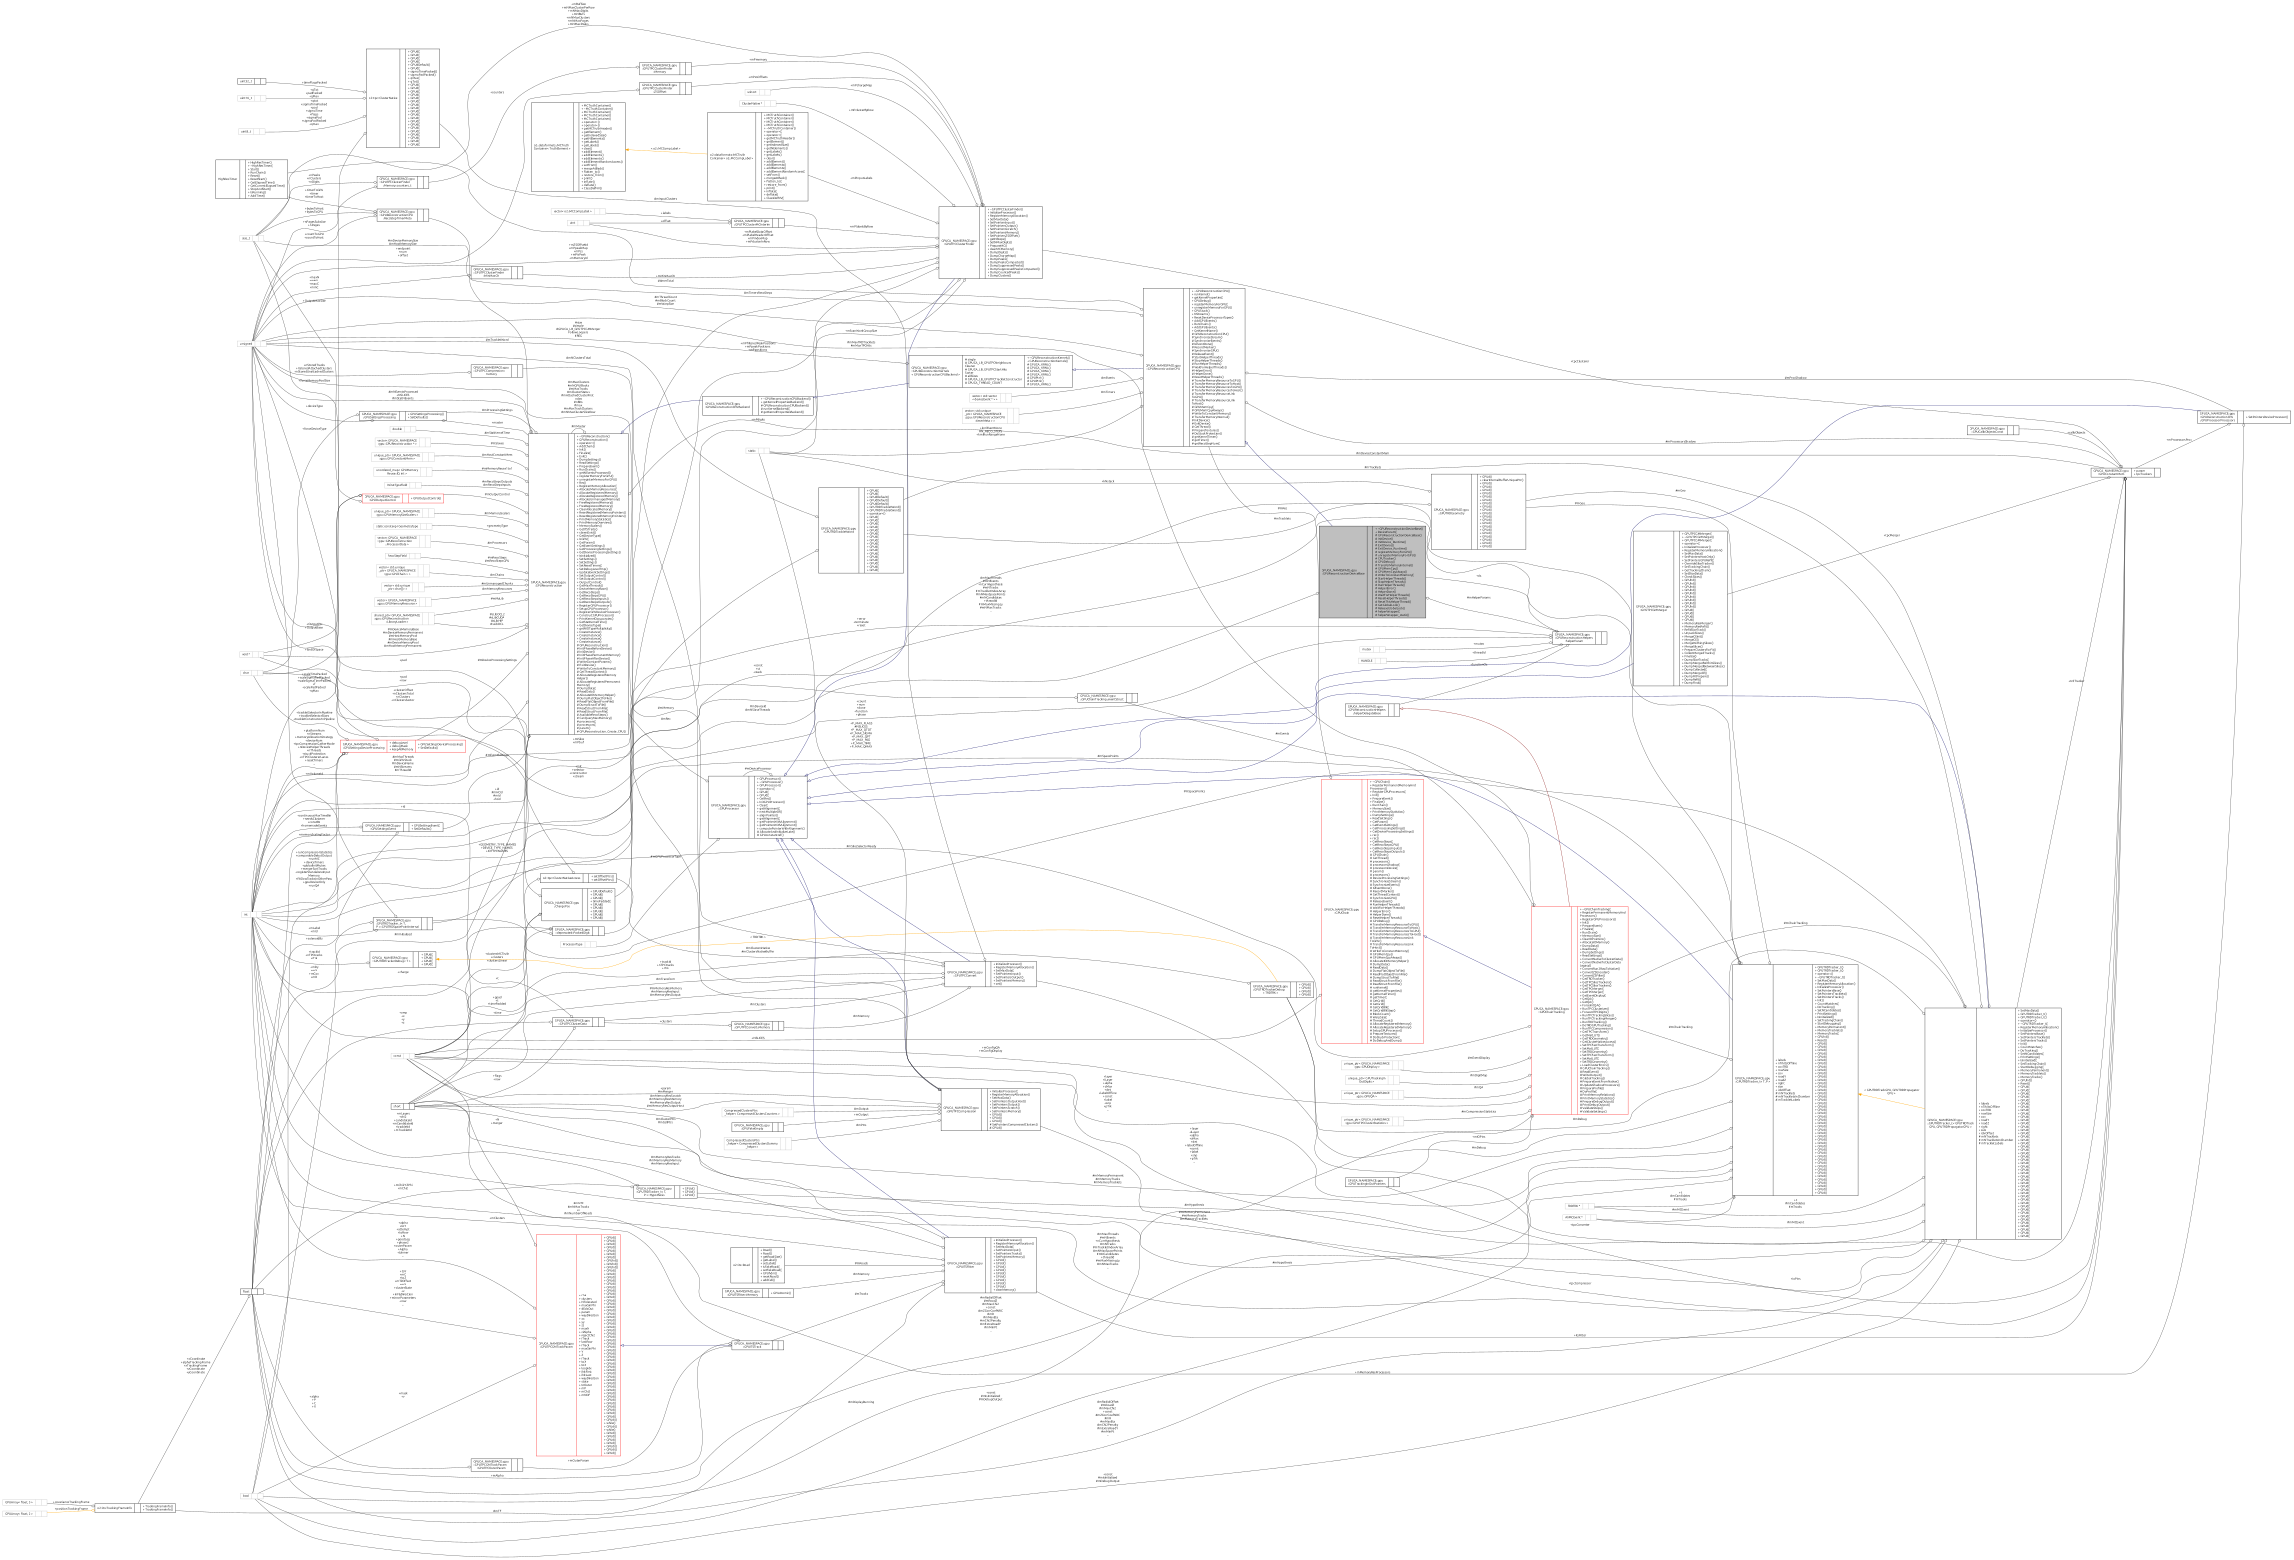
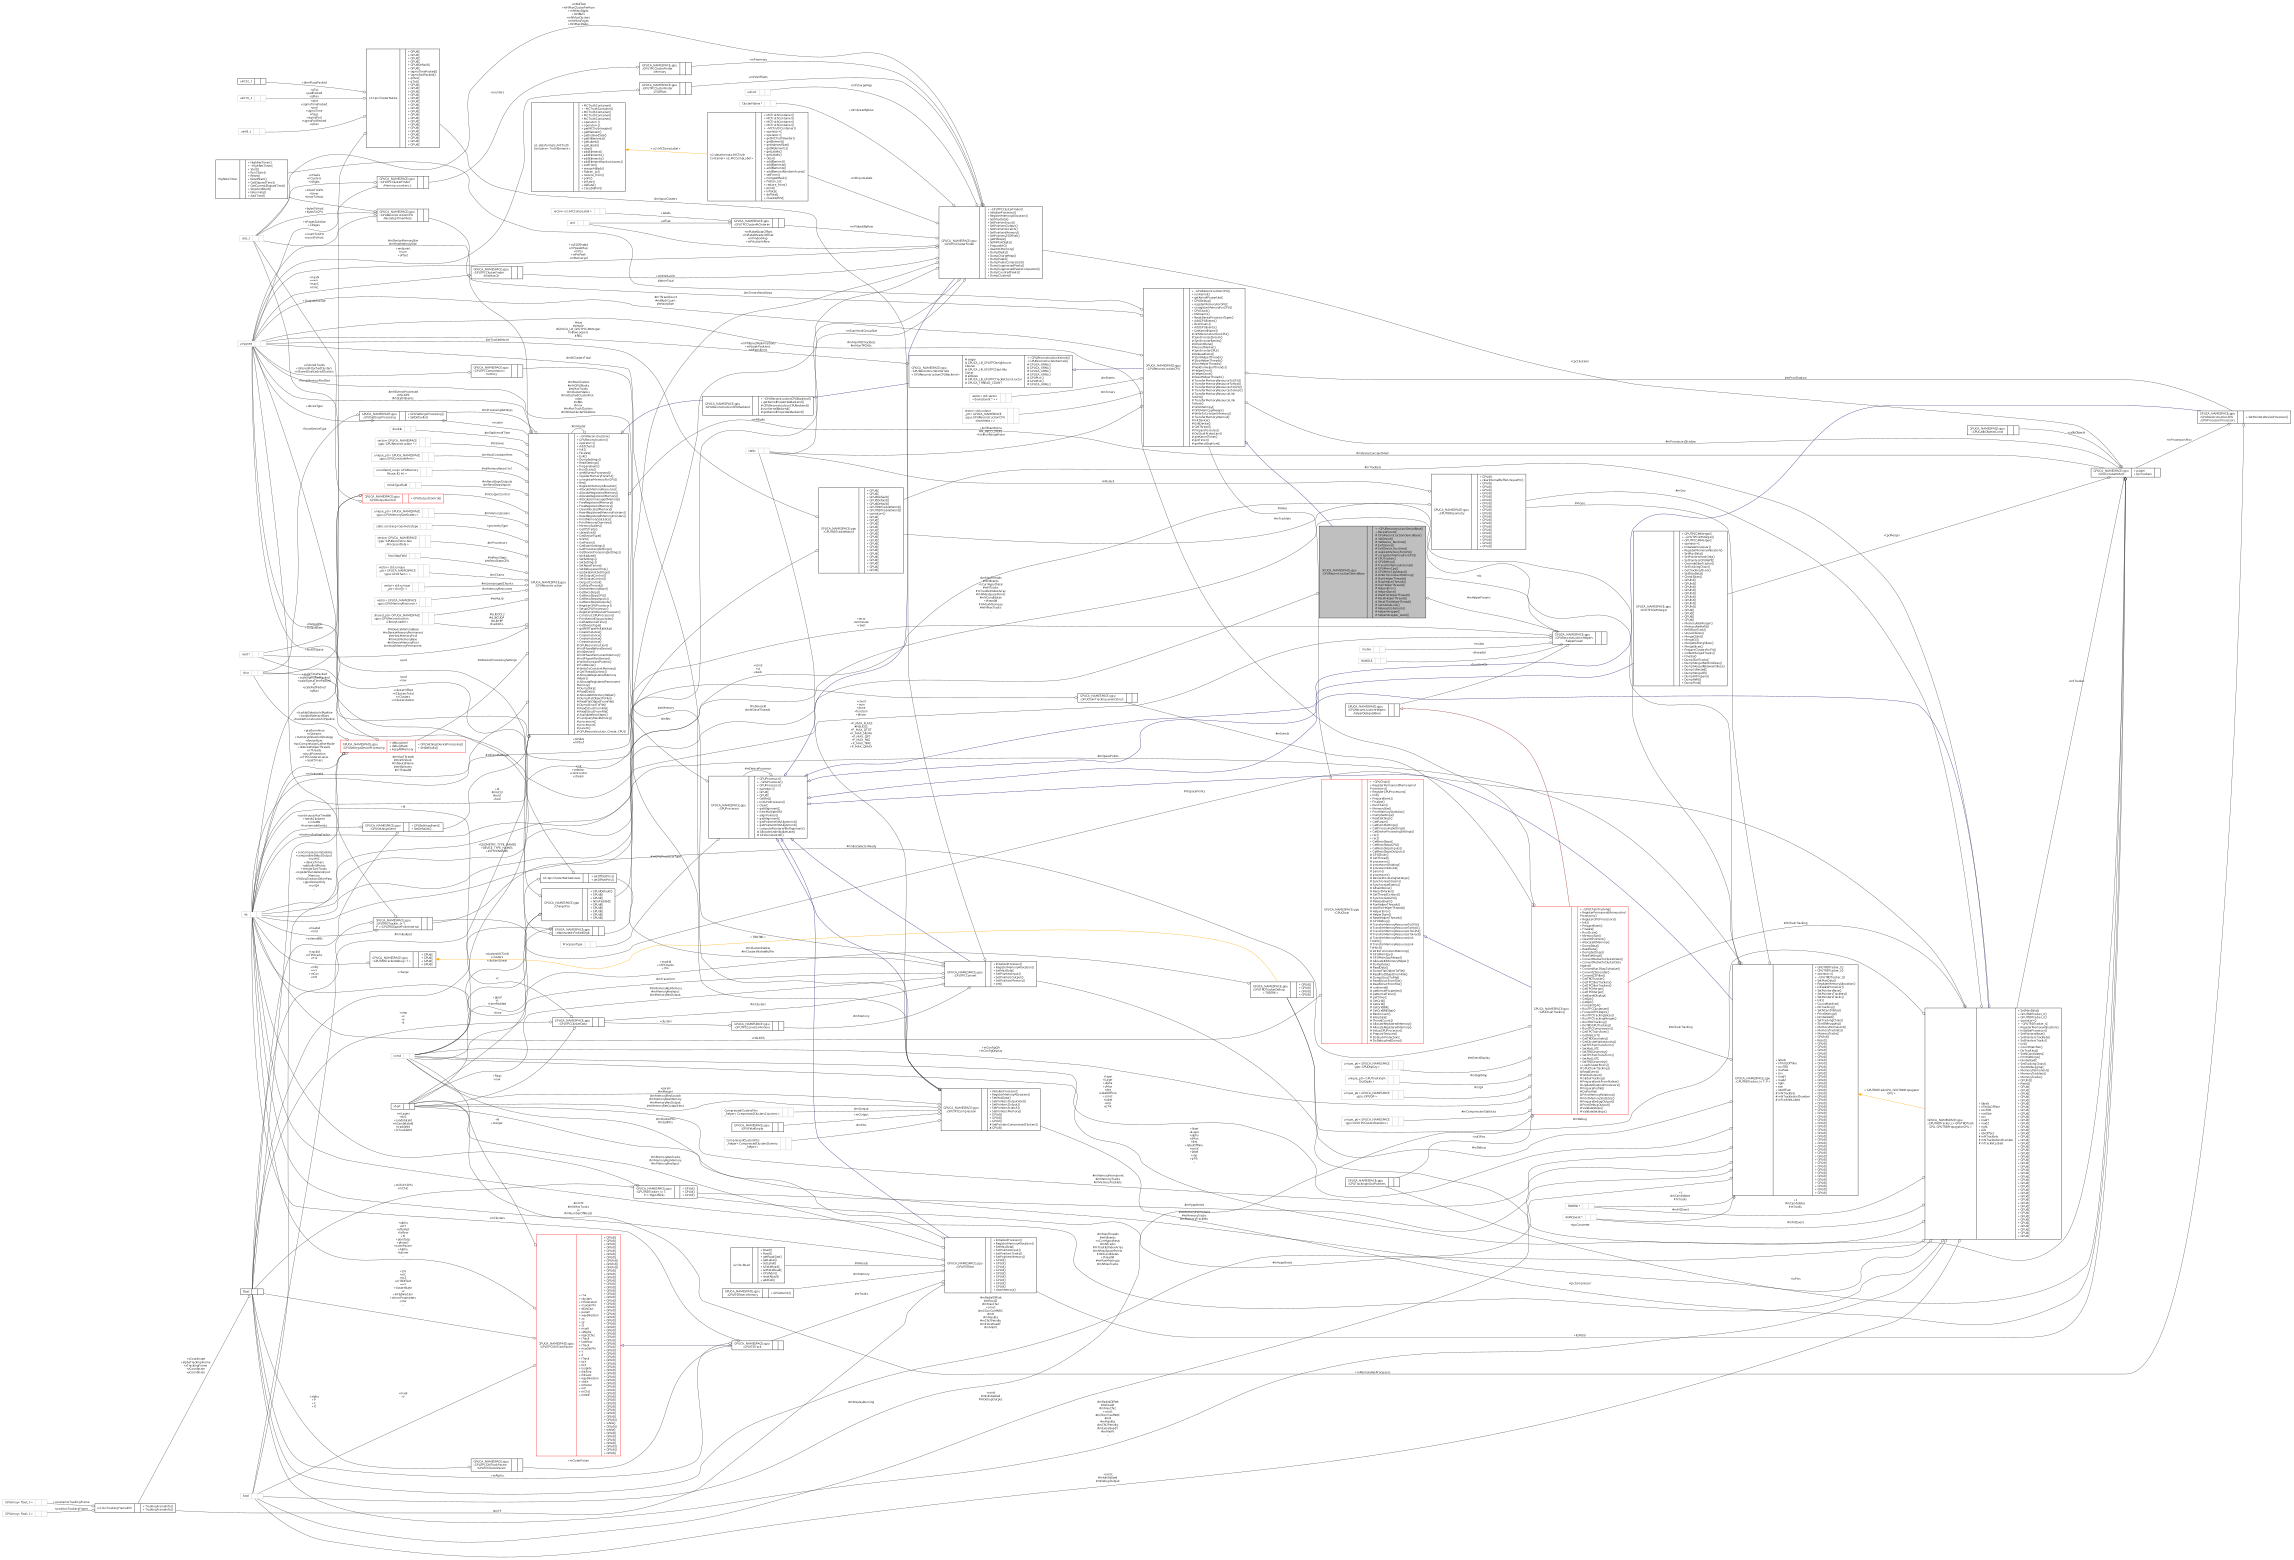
edge "GPUArray< float, 2 >" -> "o2::its::TrackingFrameInfo": color orange -> grey25
